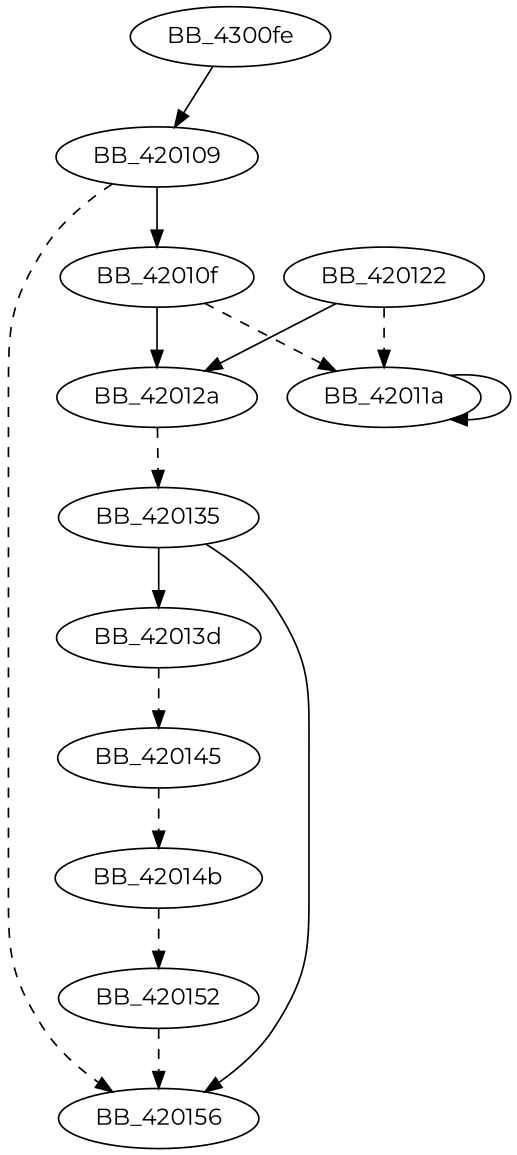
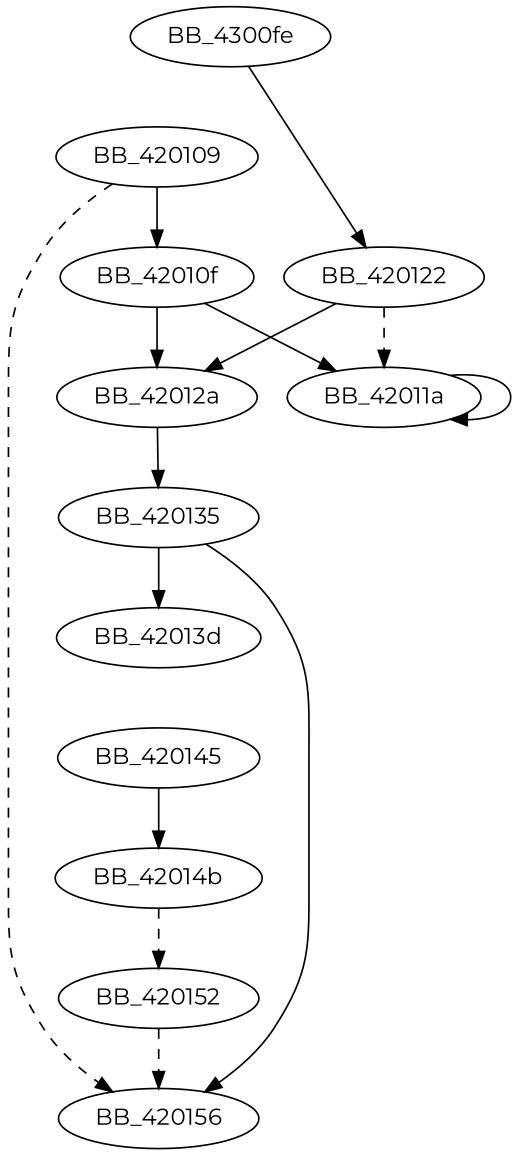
edge "BB_4300fe" -> "BB_420109": now "BB_4300fe" -> "BB_420122"
edge "BB_42010f" -> "BB_42011a": style dashed -> solid
edge "BB_42012a" -> "BB_420135": style dashed -> solid
edge "BB_42013d" -> "BB_420145": removed
edge "BB_420145" -> "BB_42014b": style dashed -> solid
